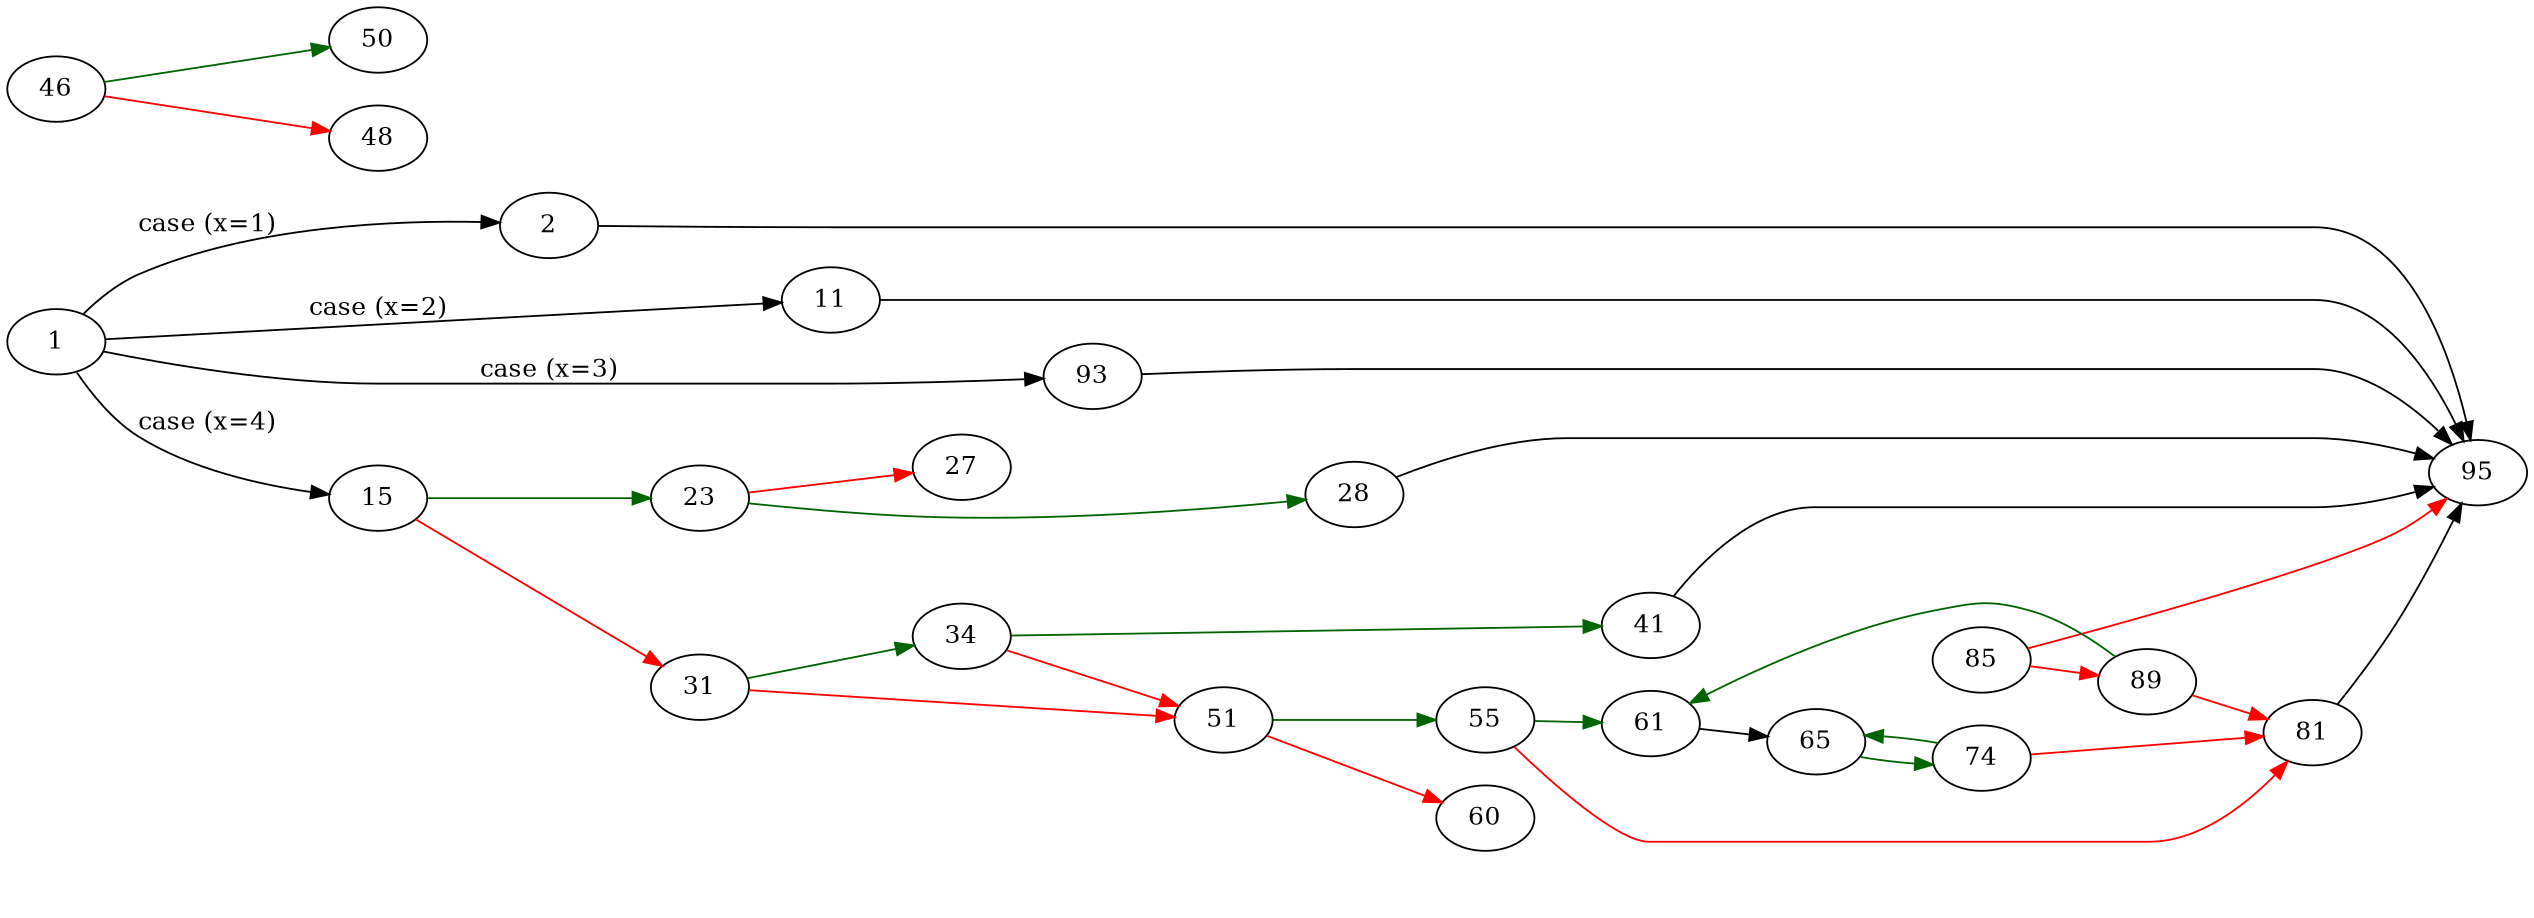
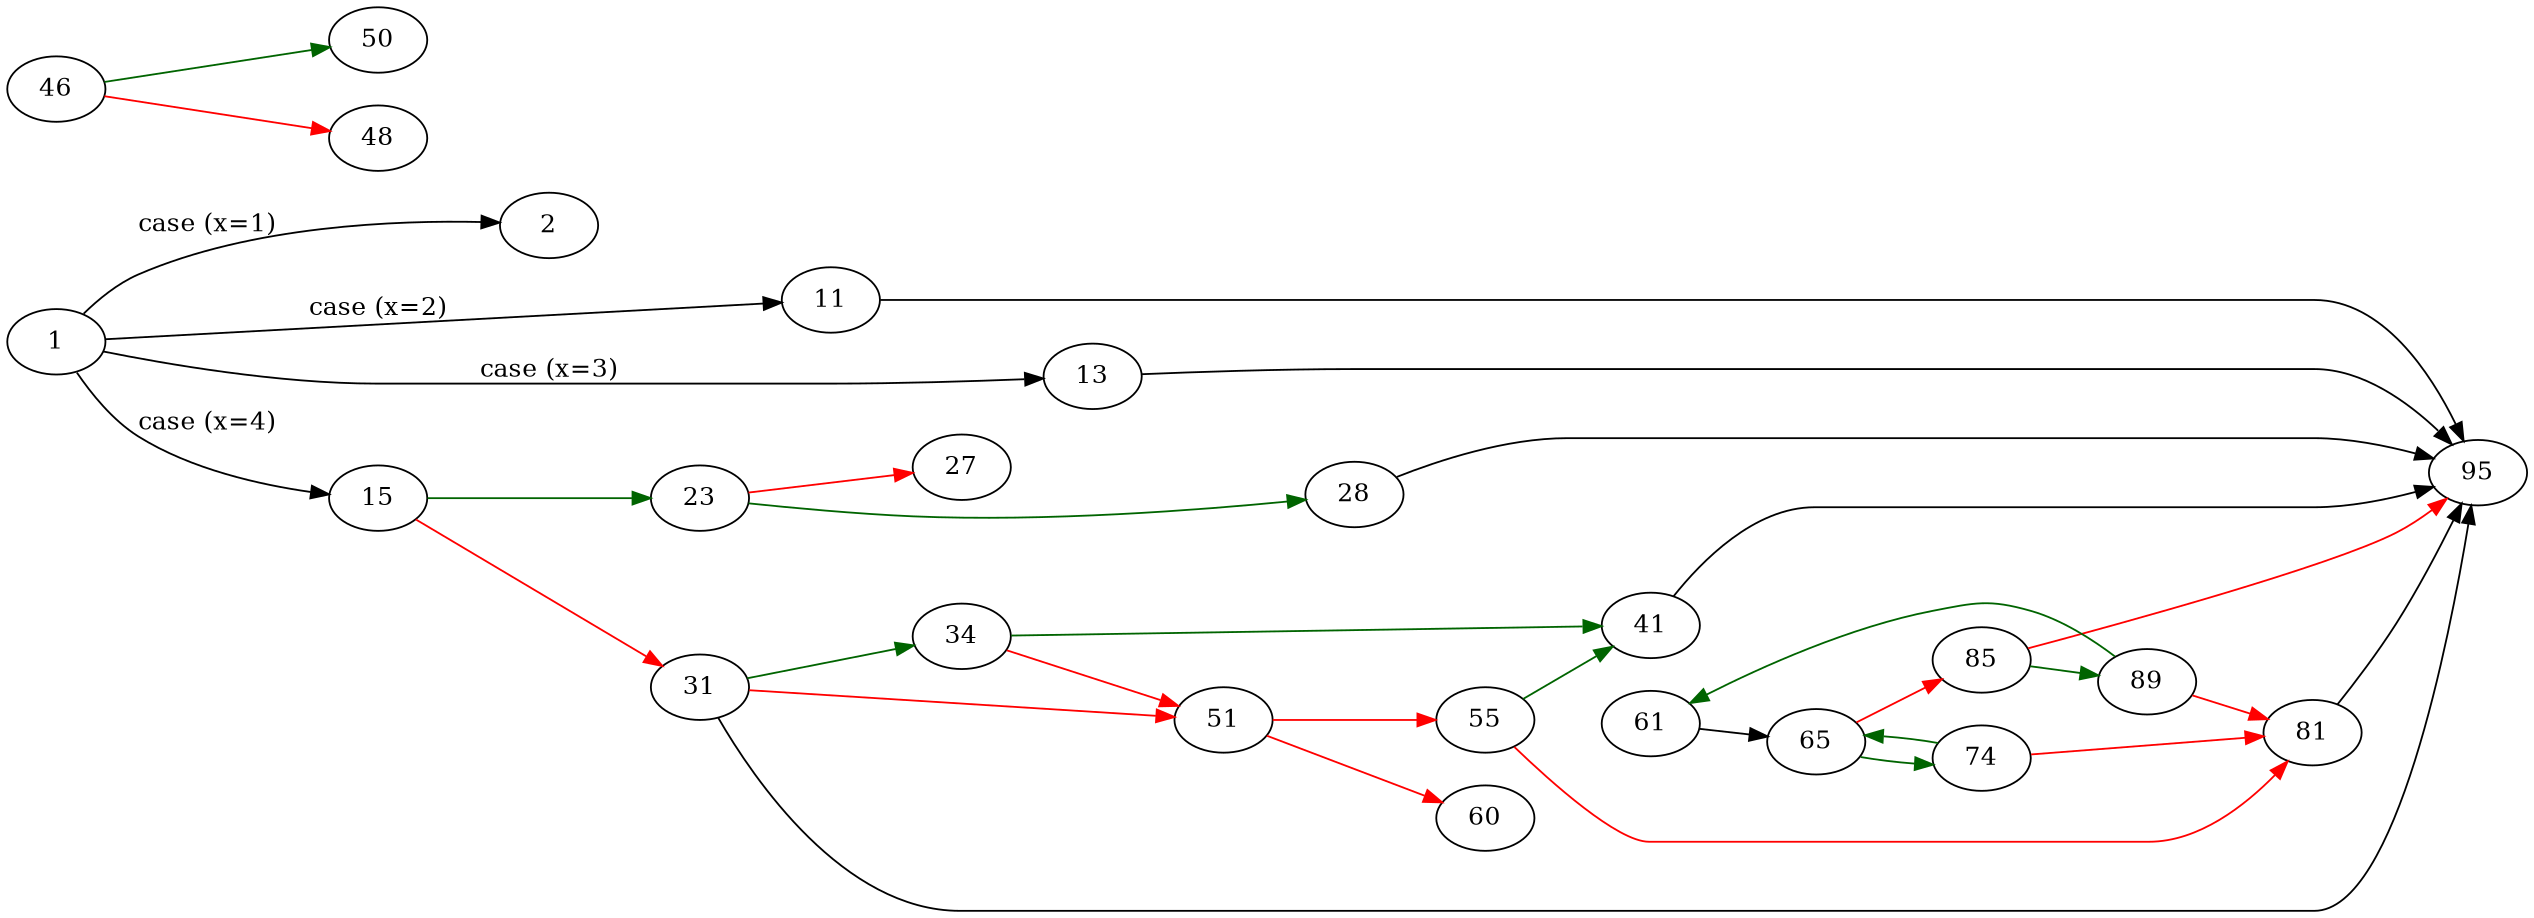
edge "2" -> "95": now "31" -> "95"
node "93": label "93" -> "13"
edge "85" -> "89": color red -> darkgreen
edge "65" -> "85": added
edge "51" -> "55": color darkgreen -> red
edge "55" -> "61": now "55" -> "41"
